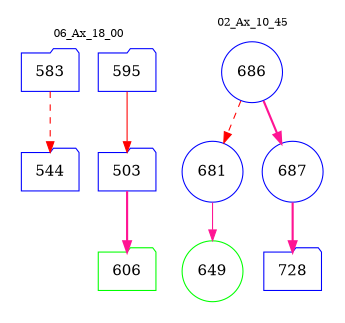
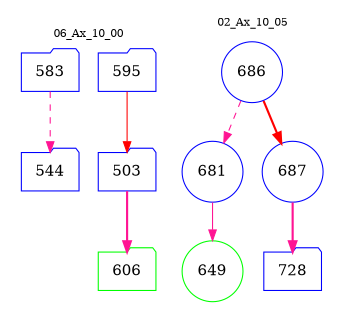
cluster "02_Ax_10_45": label "02_Ax_10_45" -> "02_Ax_10_05"
cluster "06_Ax_18_00": label "06_Ax_18_00" -> "06_Ax_10_00"
edge "583" -> "544": color red -> deeppink
edge "686" -> "681": color red -> deeppink
edge "686" -> "687": color deeppink -> red
